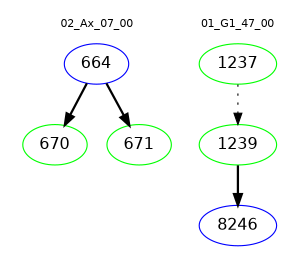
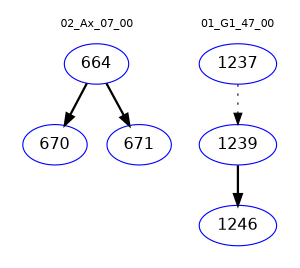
node "1237": color green -> blue
node "670": color green -> blue
node "671": color green -> blue
node "1239": color green -> blue
node "8246": label "8246" -> "1246"
